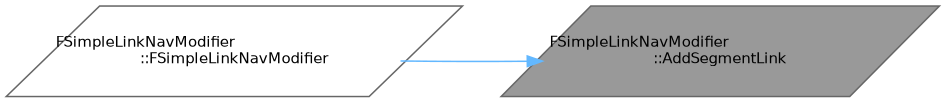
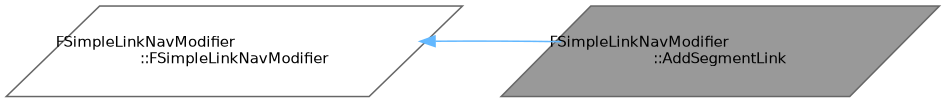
edge "FSimpleLinkNavModifier ::FSimpleLinkNavModifier" -> "FSimpleLinkNavModifier ::AddSegmentLink": reversed
